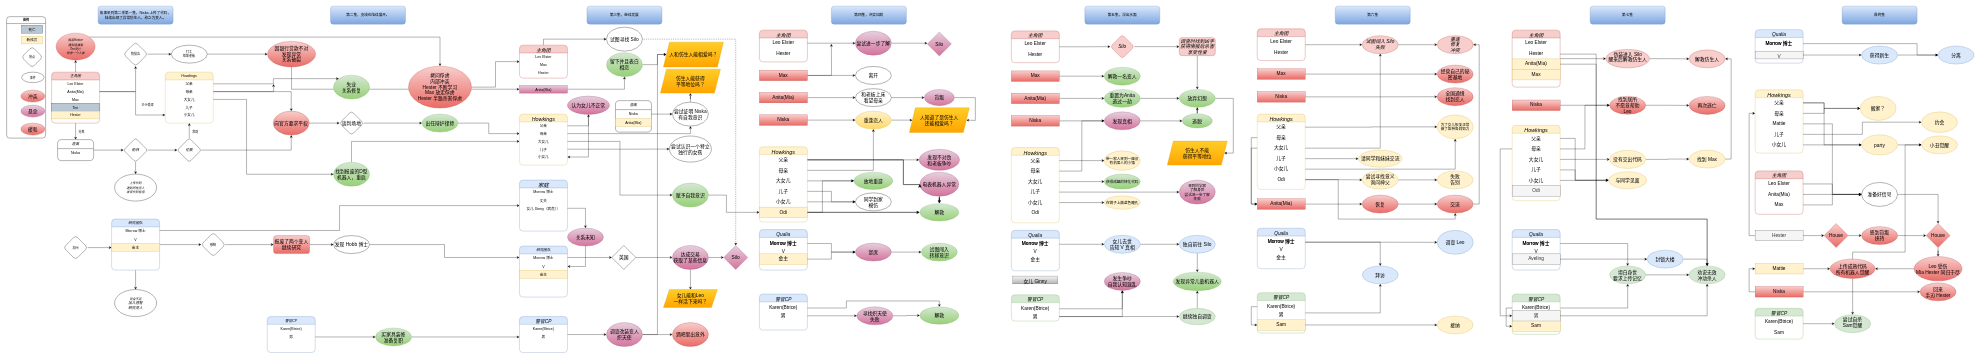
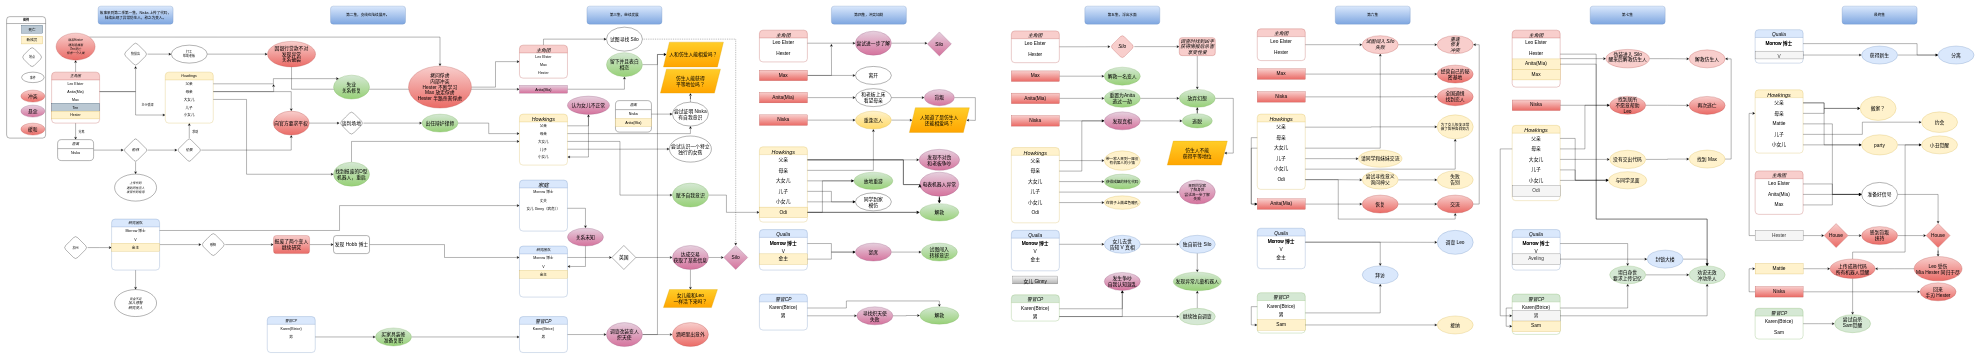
node "发现 Hobb 博士": shape ellipse -> rounded rectangle
